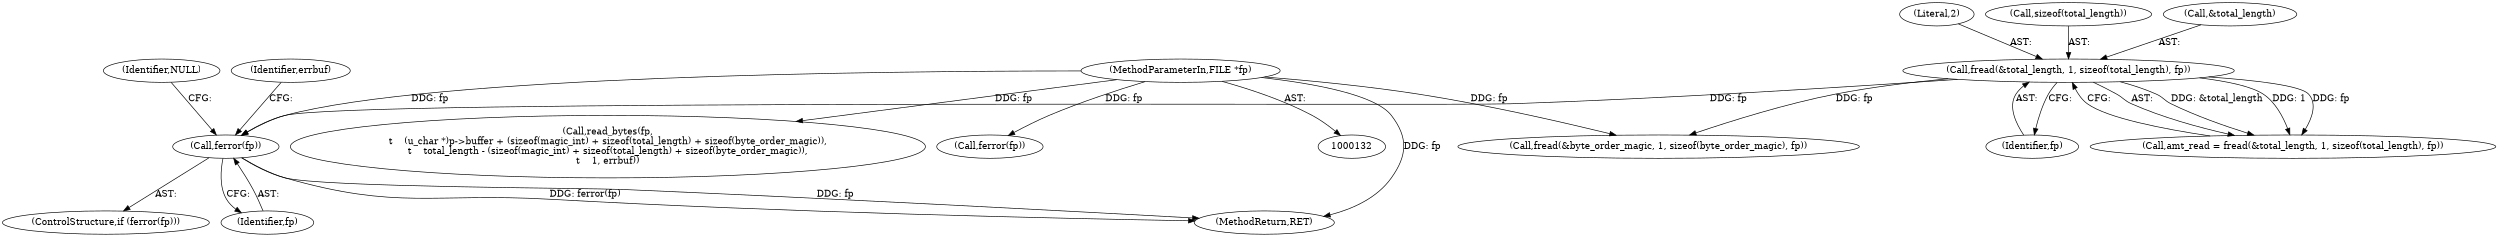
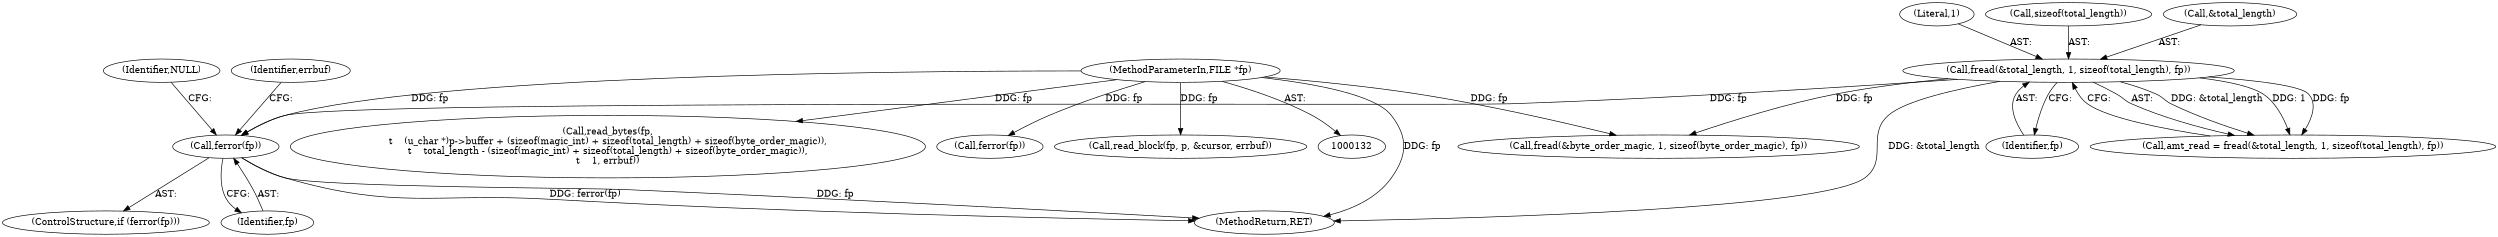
node "(Literal,2)": label "(Literal,2)" -> "(Literal,1)"
node "(Call,read_block(fp, p, &cursor, errbuf))": added
edge "(Call,fread(&total_length, 1, sizeof(total_length), fp))" -> "(MethodReturn,RET)": added, label "DDG: &total_length"
